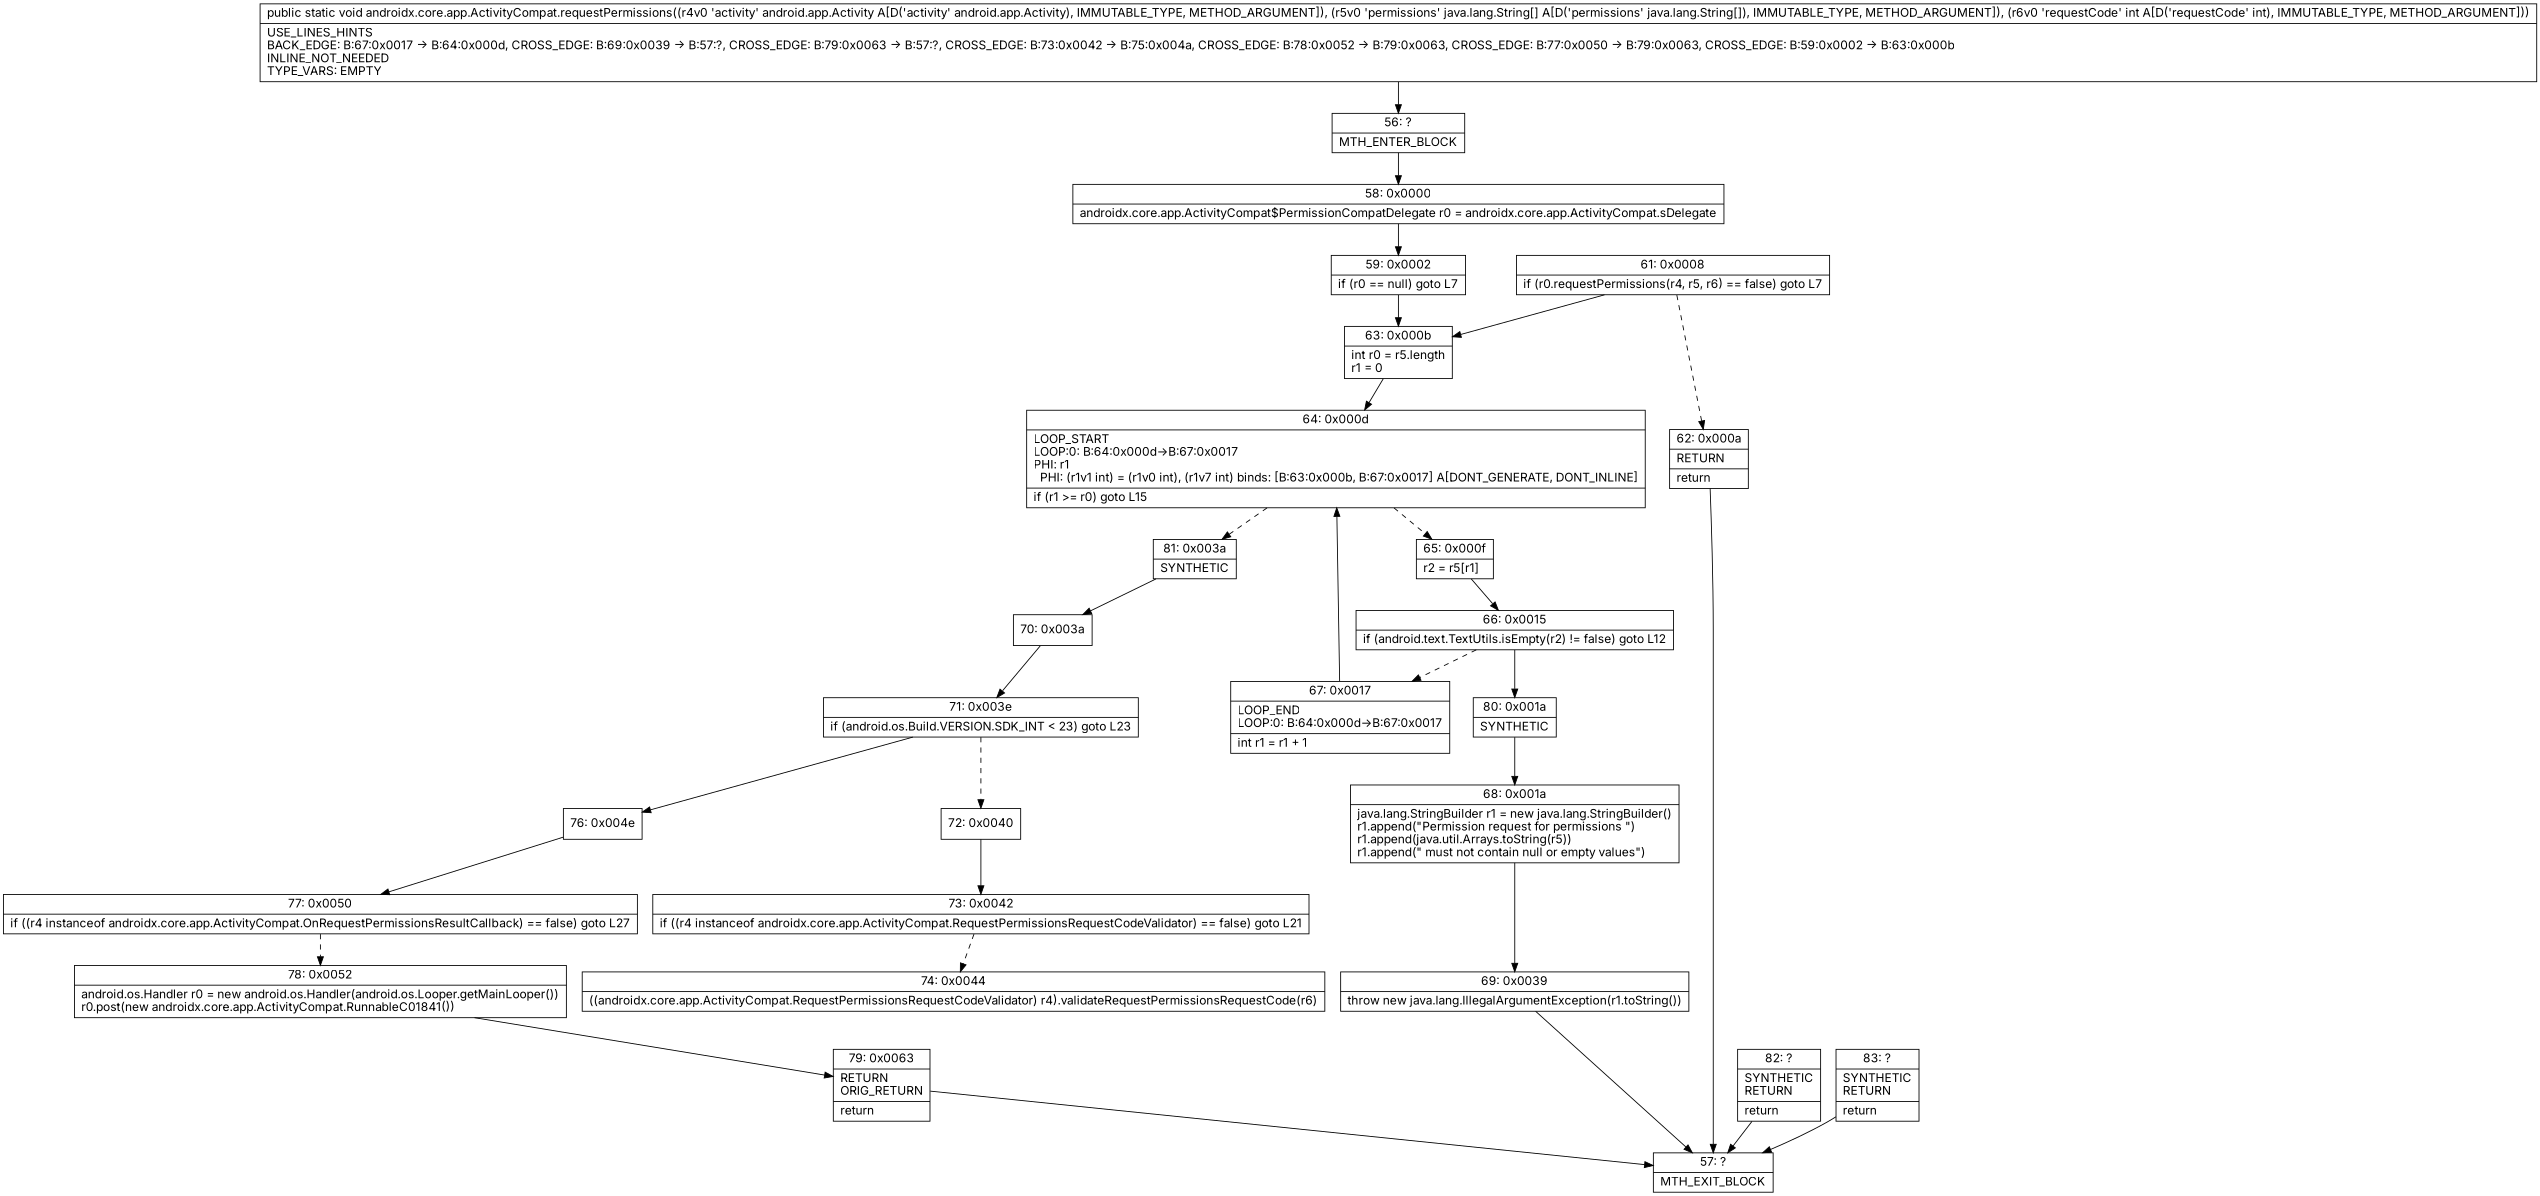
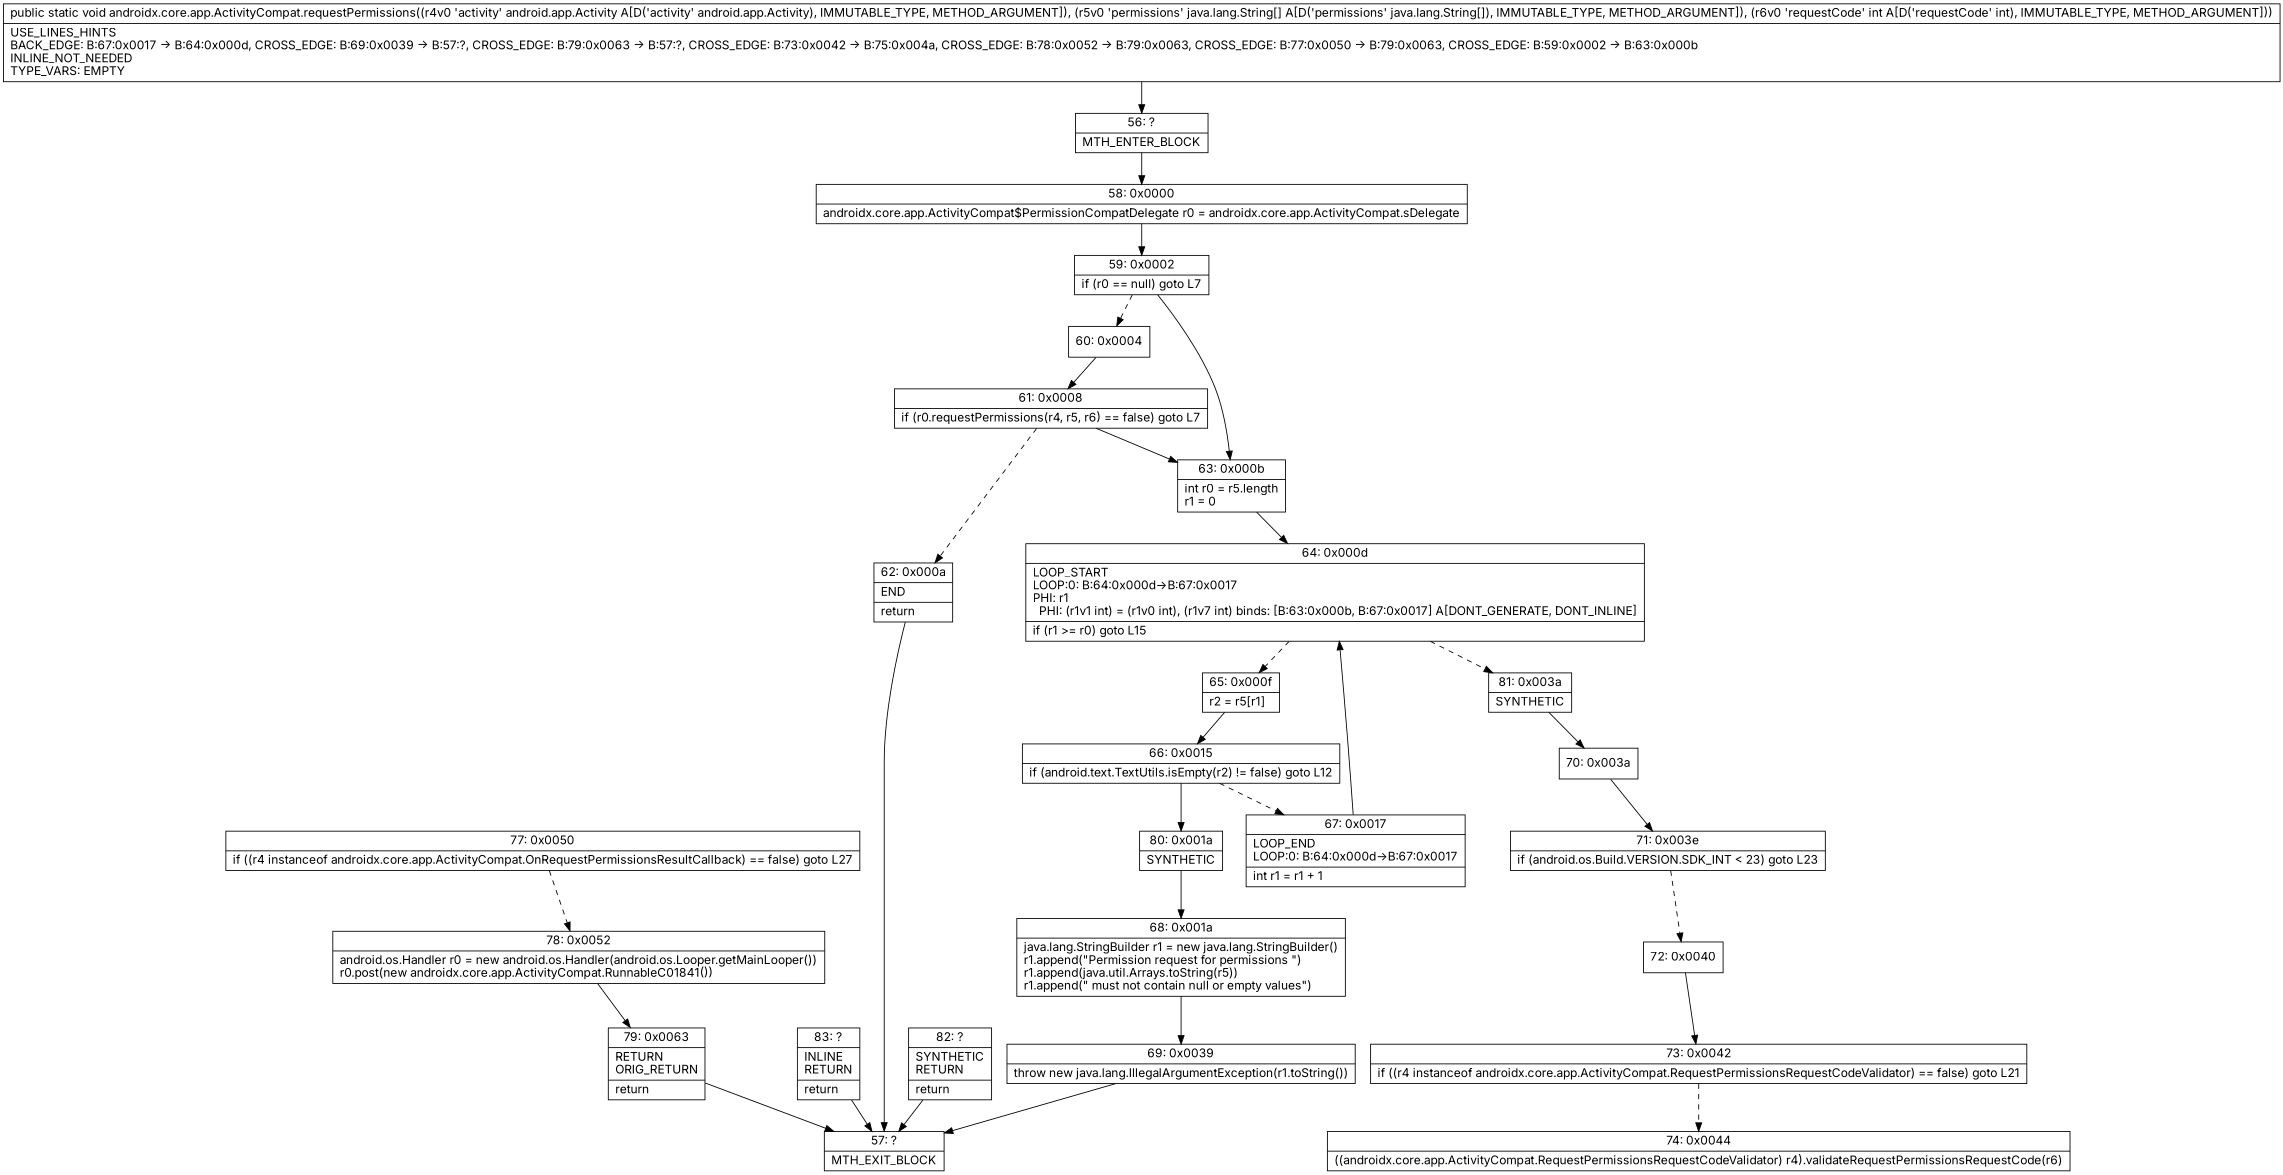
node "60: 0x0004": added
node "62: 0x000a": text "RETURN" -> "END"
node "76: 0x004e": removed
node "83: ?": text "SYNTHETIC" -> "INLINE"
